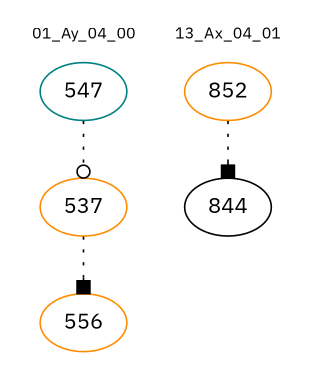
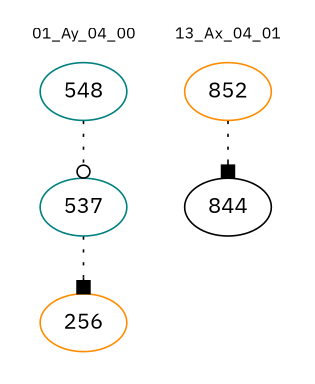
node "547": label "547" -> "548"
node "537": color darkorange -> teal
node "556": label "556" -> "256"
